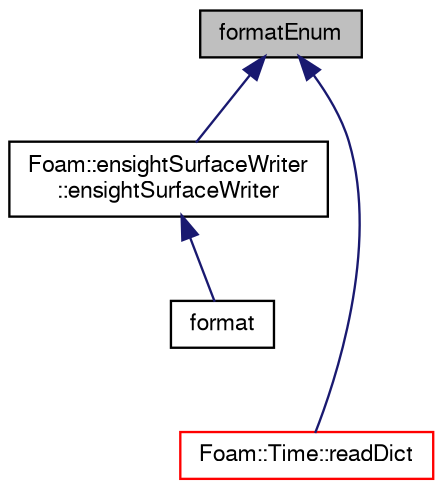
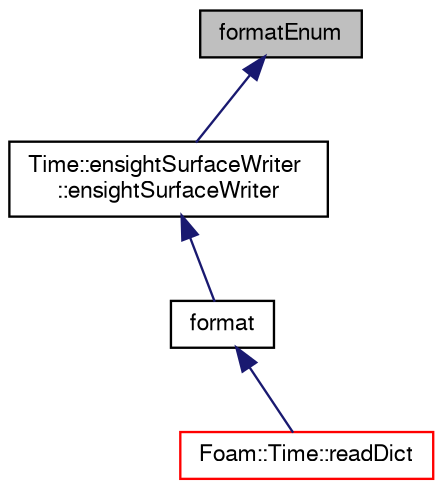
node "Foam::ensightSurfaceWriter ::ensightSurfaceWriter": label "Foam::ensightSurfaceWriter ::ensightSurfaceWriter" -> "Time::ensightSurfaceWriter ::ensightSurfaceWriter"
edge "Foam::Time::readDict" -> "formatEnum": now "Foam::Time::readDict" -> "format"
